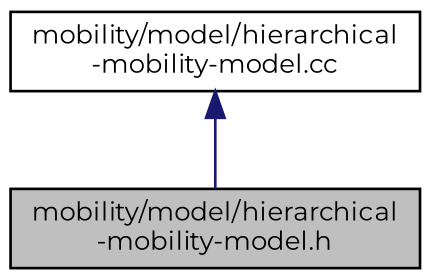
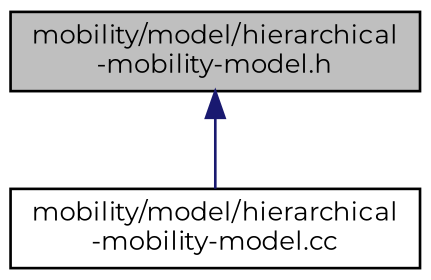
edge "mobility/model/hierarchical -mobility-model.h" -> "mobility/model/hierarchical -mobility-model.cc": reversed
